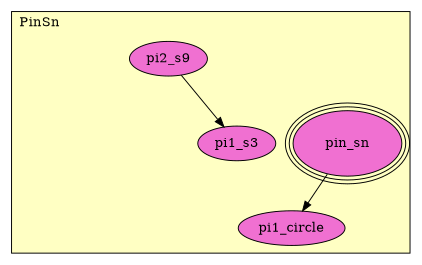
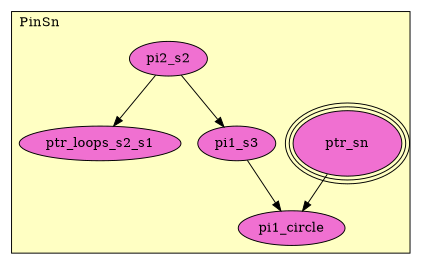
node "pi2_s9": label "pi2_s9" -> "pi2_s2"
node "ptr_loops_s2_s1": added
node "pin_sn": label "pin_sn" -> "ptr_sn"
edge "pi1_s3" -> "pi1_circle": added
